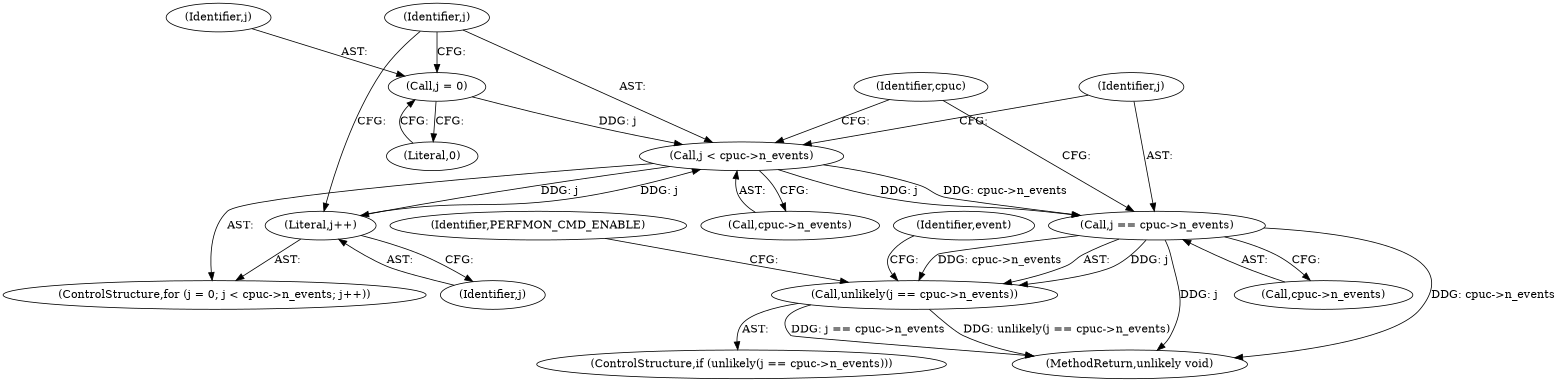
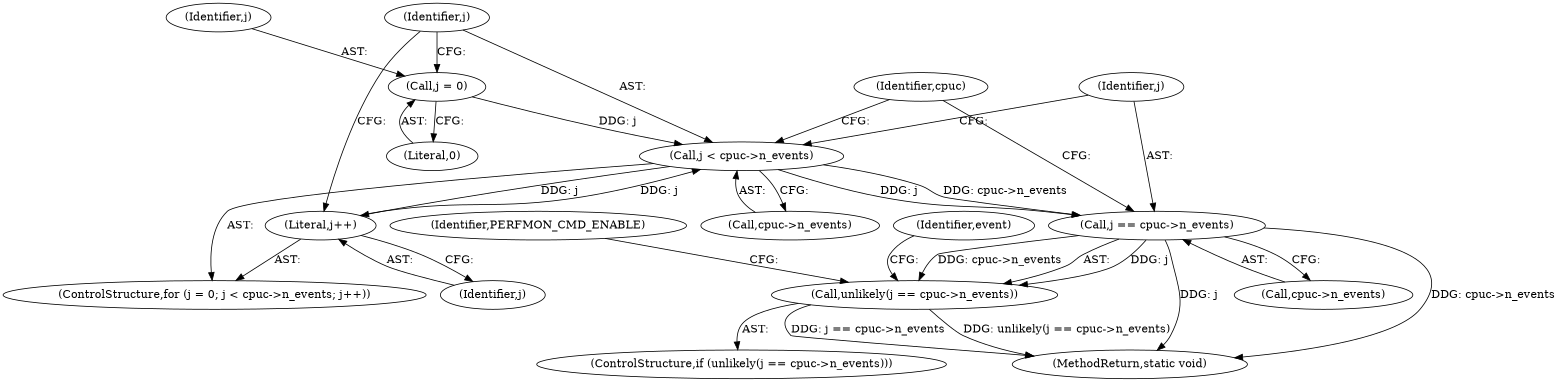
edge "(Literal,0)" -> "(Call,j = 0)": label "CFG: " -> "AST: "
node "(MethodReturn,unlikely void)": label "(MethodReturn,unlikely void)" -> "(MethodReturn,static void)"
